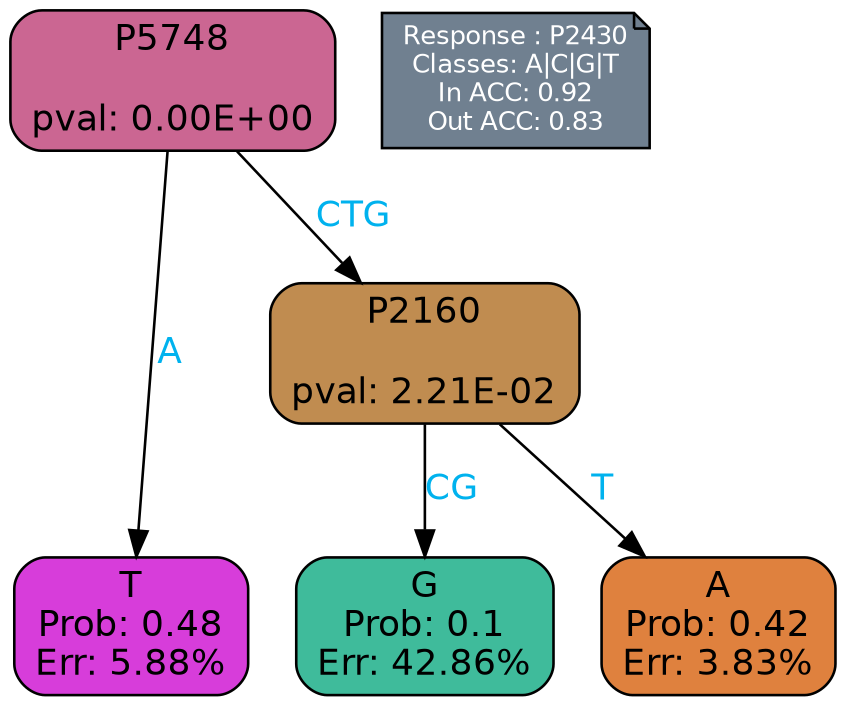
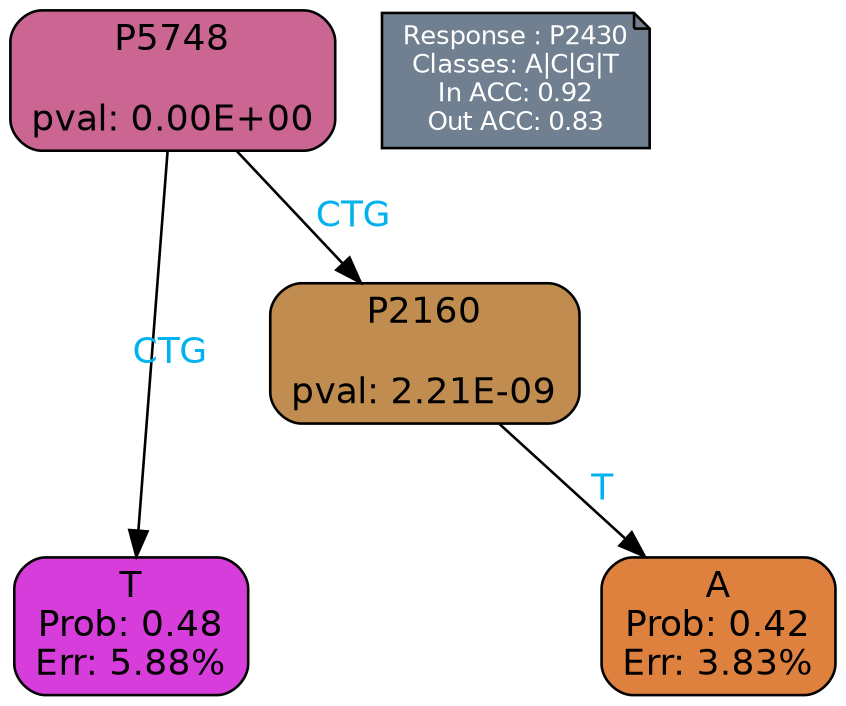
edge "P5748 pval: 0.00E+00" -> "T Prob: 0.48 Err: 5.88%": label "A" -> "CTG"
node "P2160 pval: 2.21E-02": label "P2160 pval: 2.21E-02" -> "P2160 pval: 2.21E-09"
node "G Prob: 0.1 Err: 42.86%": removed
